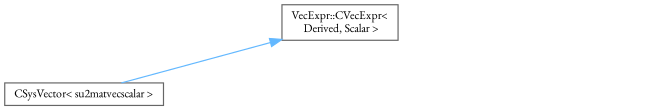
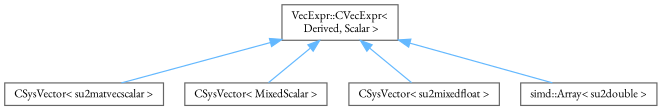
node "CSysVector< MixedScalar >": added
node "CSysVector< su2mixedfloat >": added
node "simd::Array< su2double >": added
